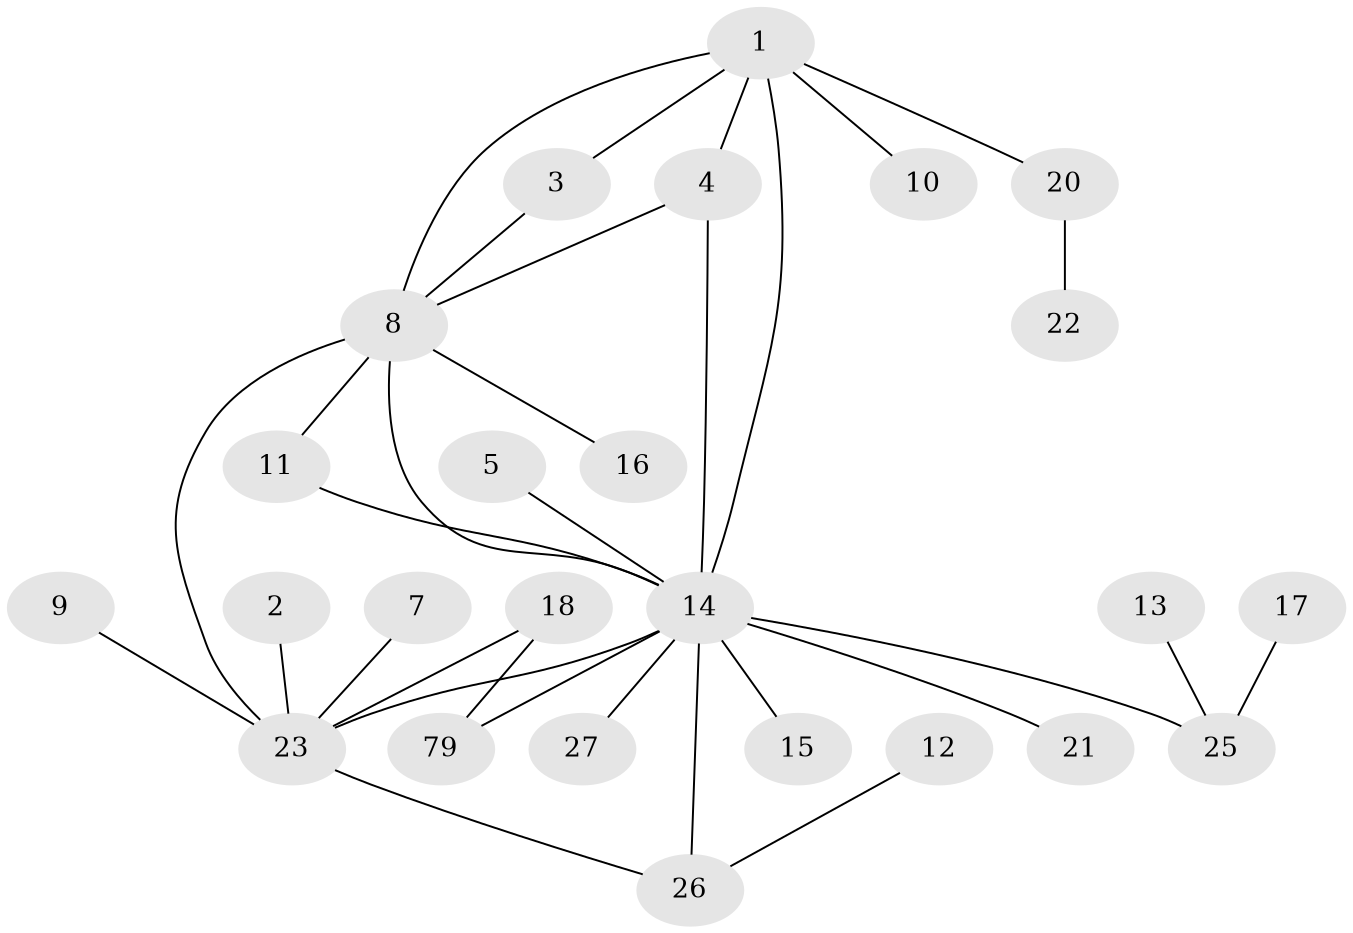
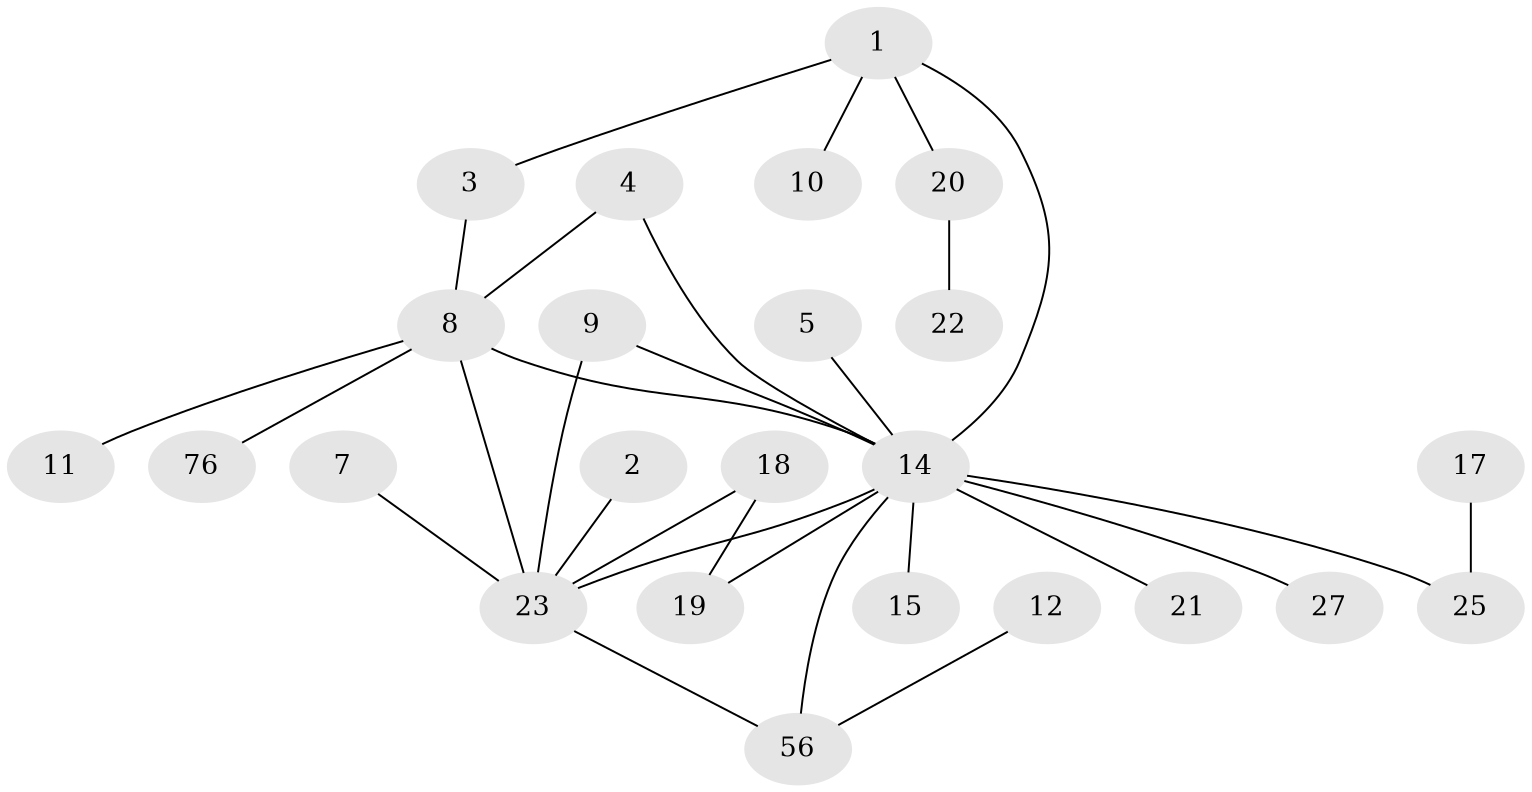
edge "1" -- "4": removed
edge "1" -- "8": removed
node "16": label "16" -> "76"
edge "11" -- "14": now "9" -- "14"
node "13": removed
node "79": label "79" -> "19"
node "26": label "26" -> "56"
